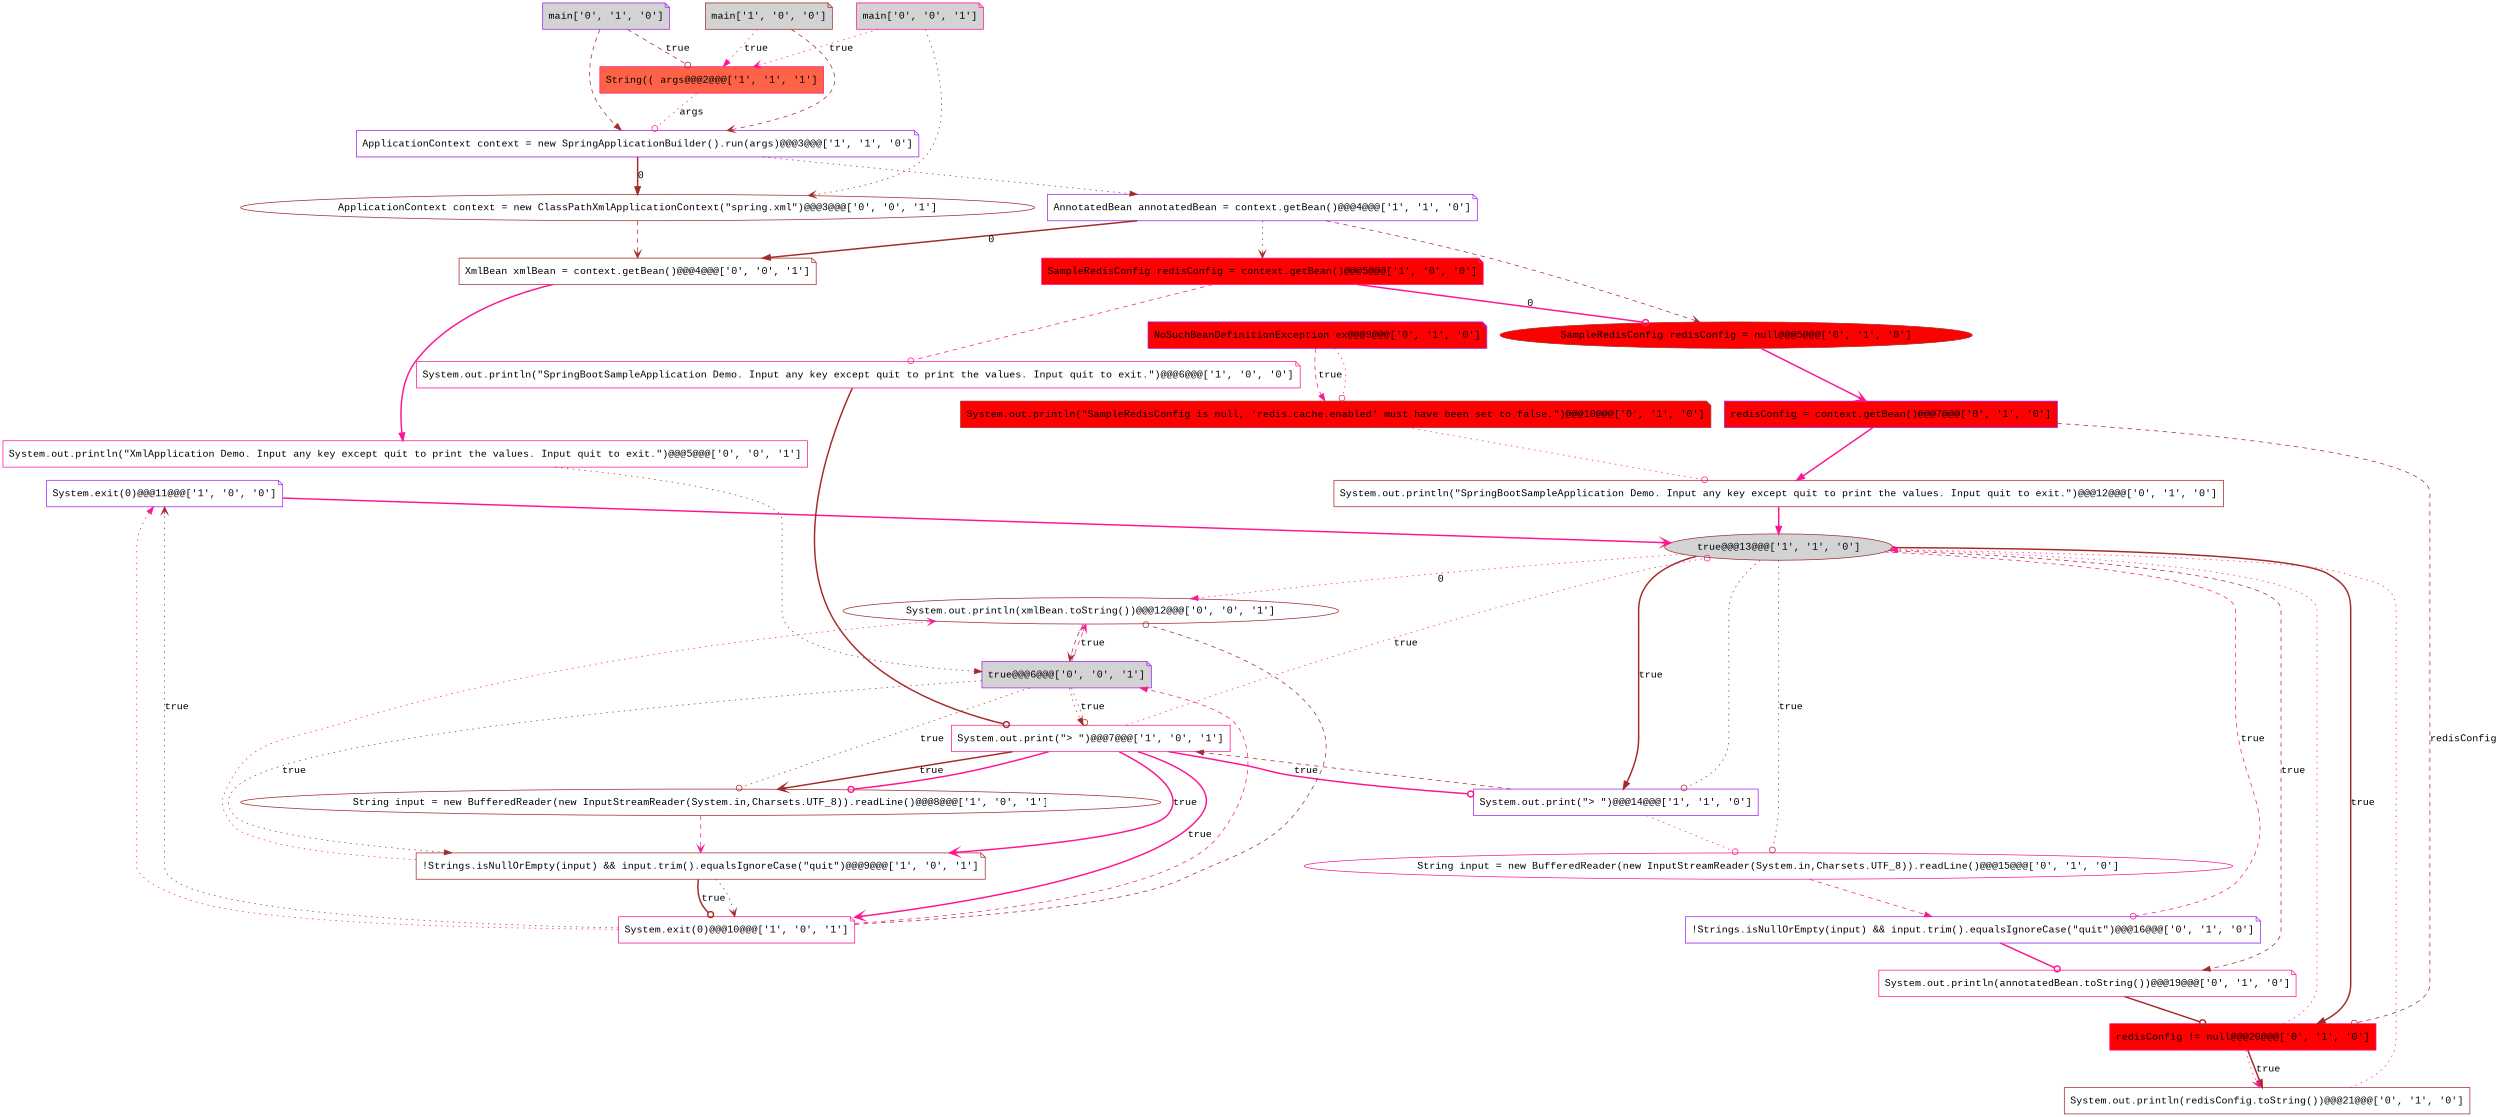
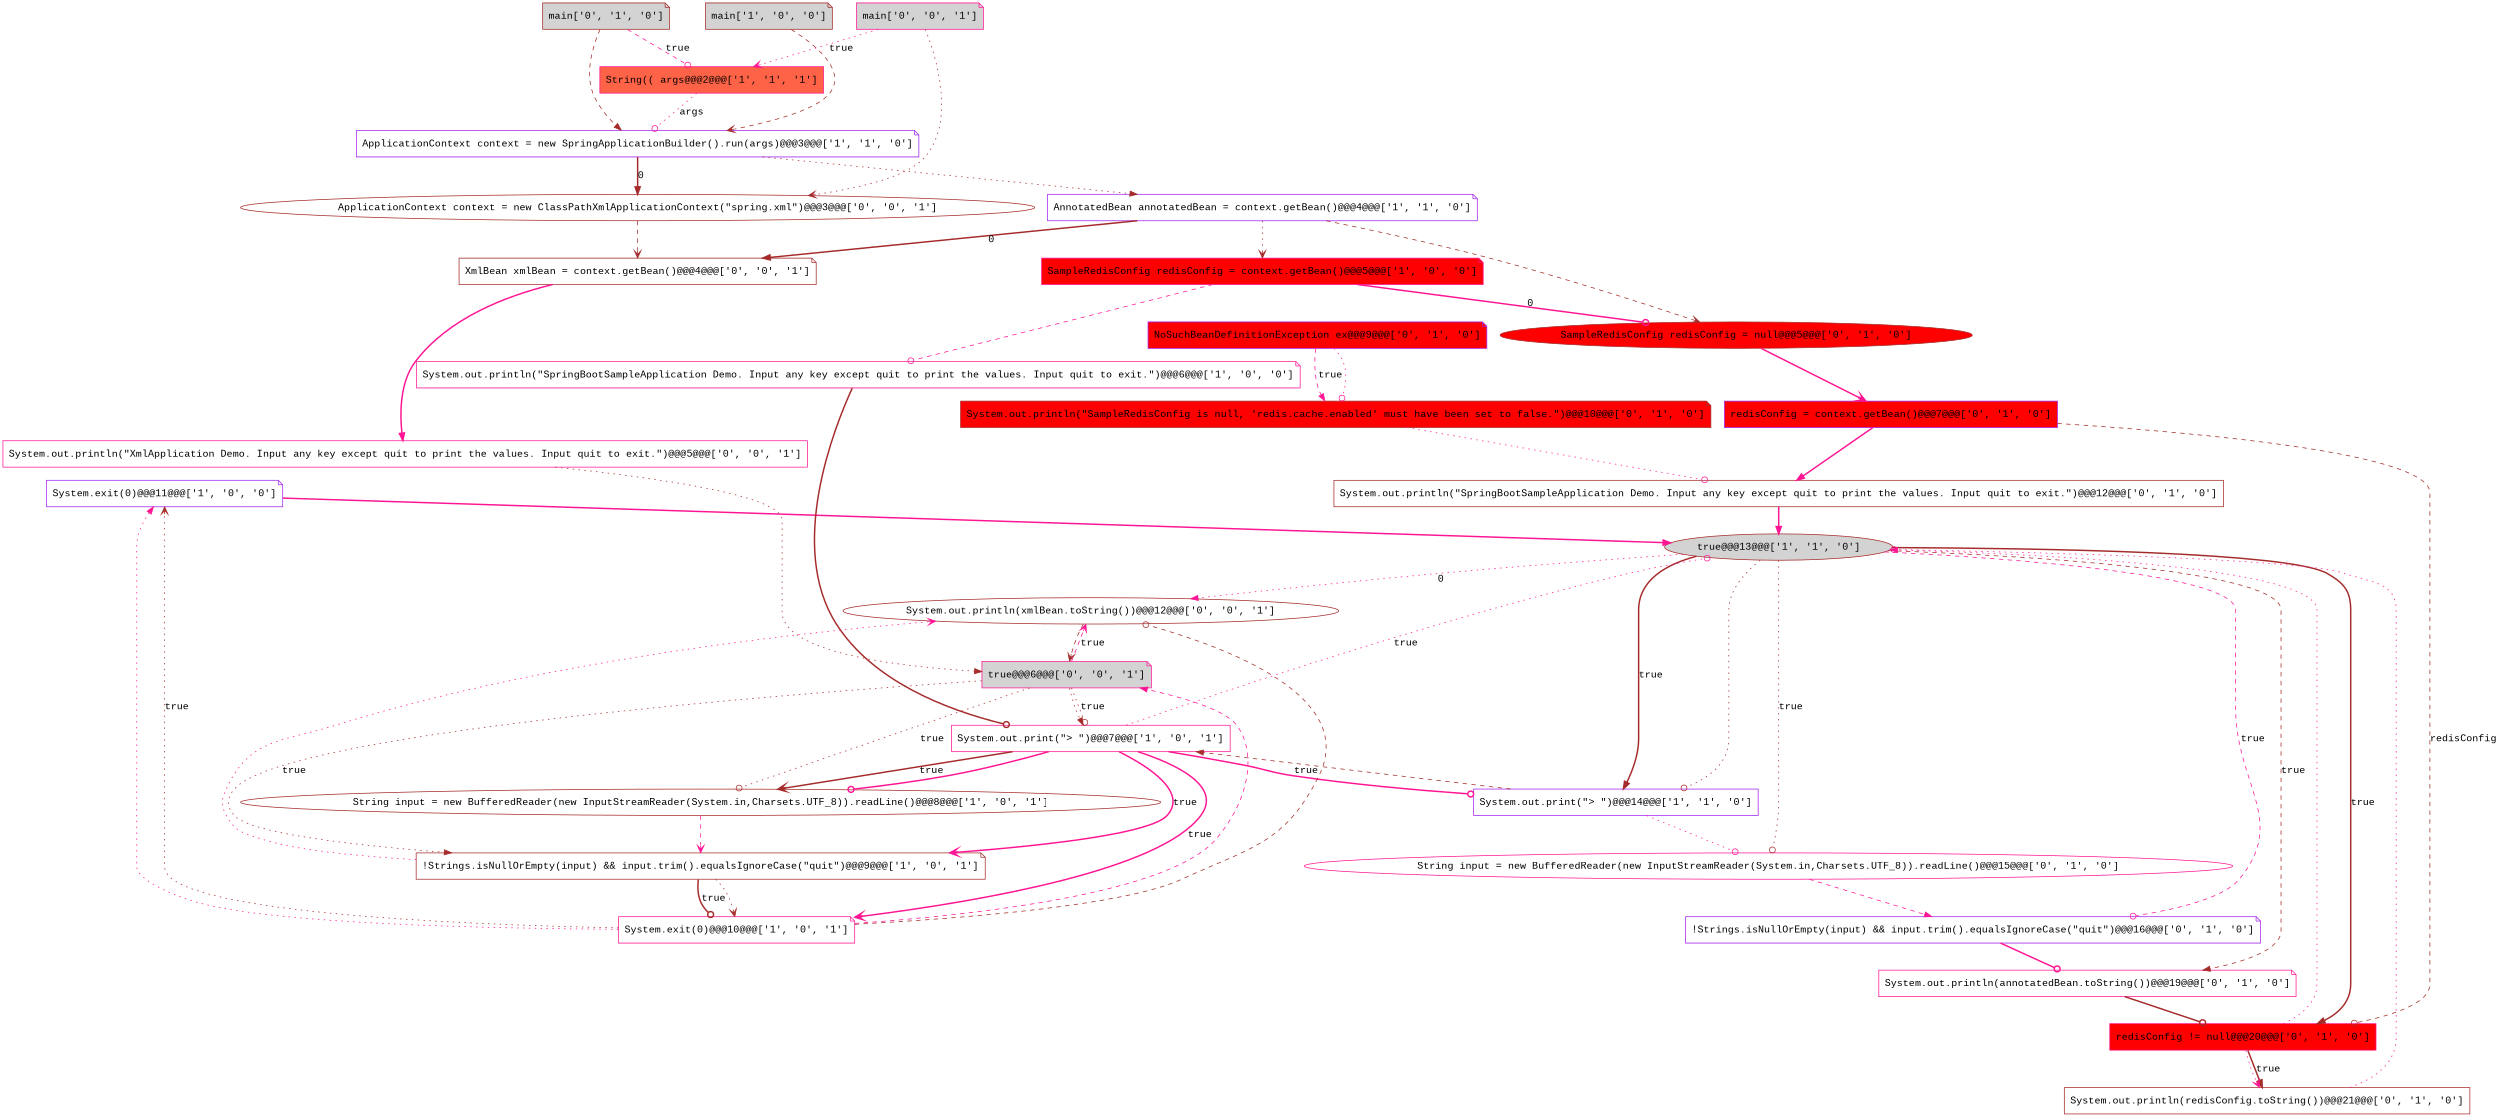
node "main['0', '1', '0']": color purple -> brown
edge "main['1', '0', '0']" -> "String(( args@@@2@@@['1', '1', '1']": removed, label "true"
edge "main['0', '1', '0']" -> "String(( args@@@2@@@['1', '1', '1']": color brown -> deeppink
edge "System.exit(0)@@@11@@@['1', '0', '0']" -> "true@@@13@@@['1', '1', '0']": arrowhead vee -> normal
node "true@@@6@@@['0', '0', '1']": color purple -> deeppink
